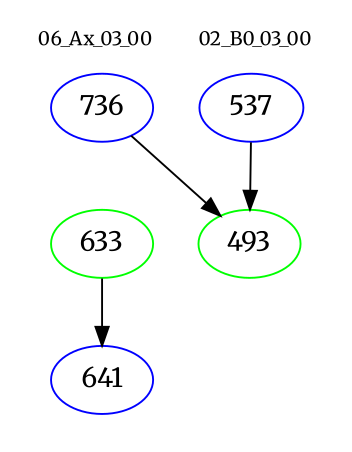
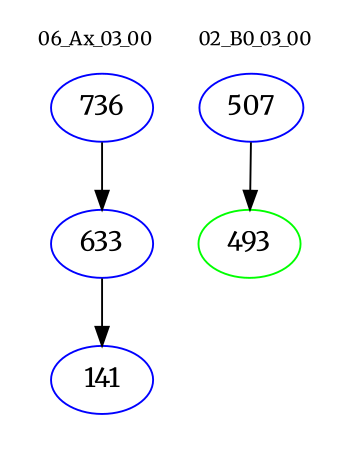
node "537": label "537" -> "507"
edge "736" -> "493": now "736" -> "633"
node "633": color green -> blue
node "641": label "641" -> "141"
